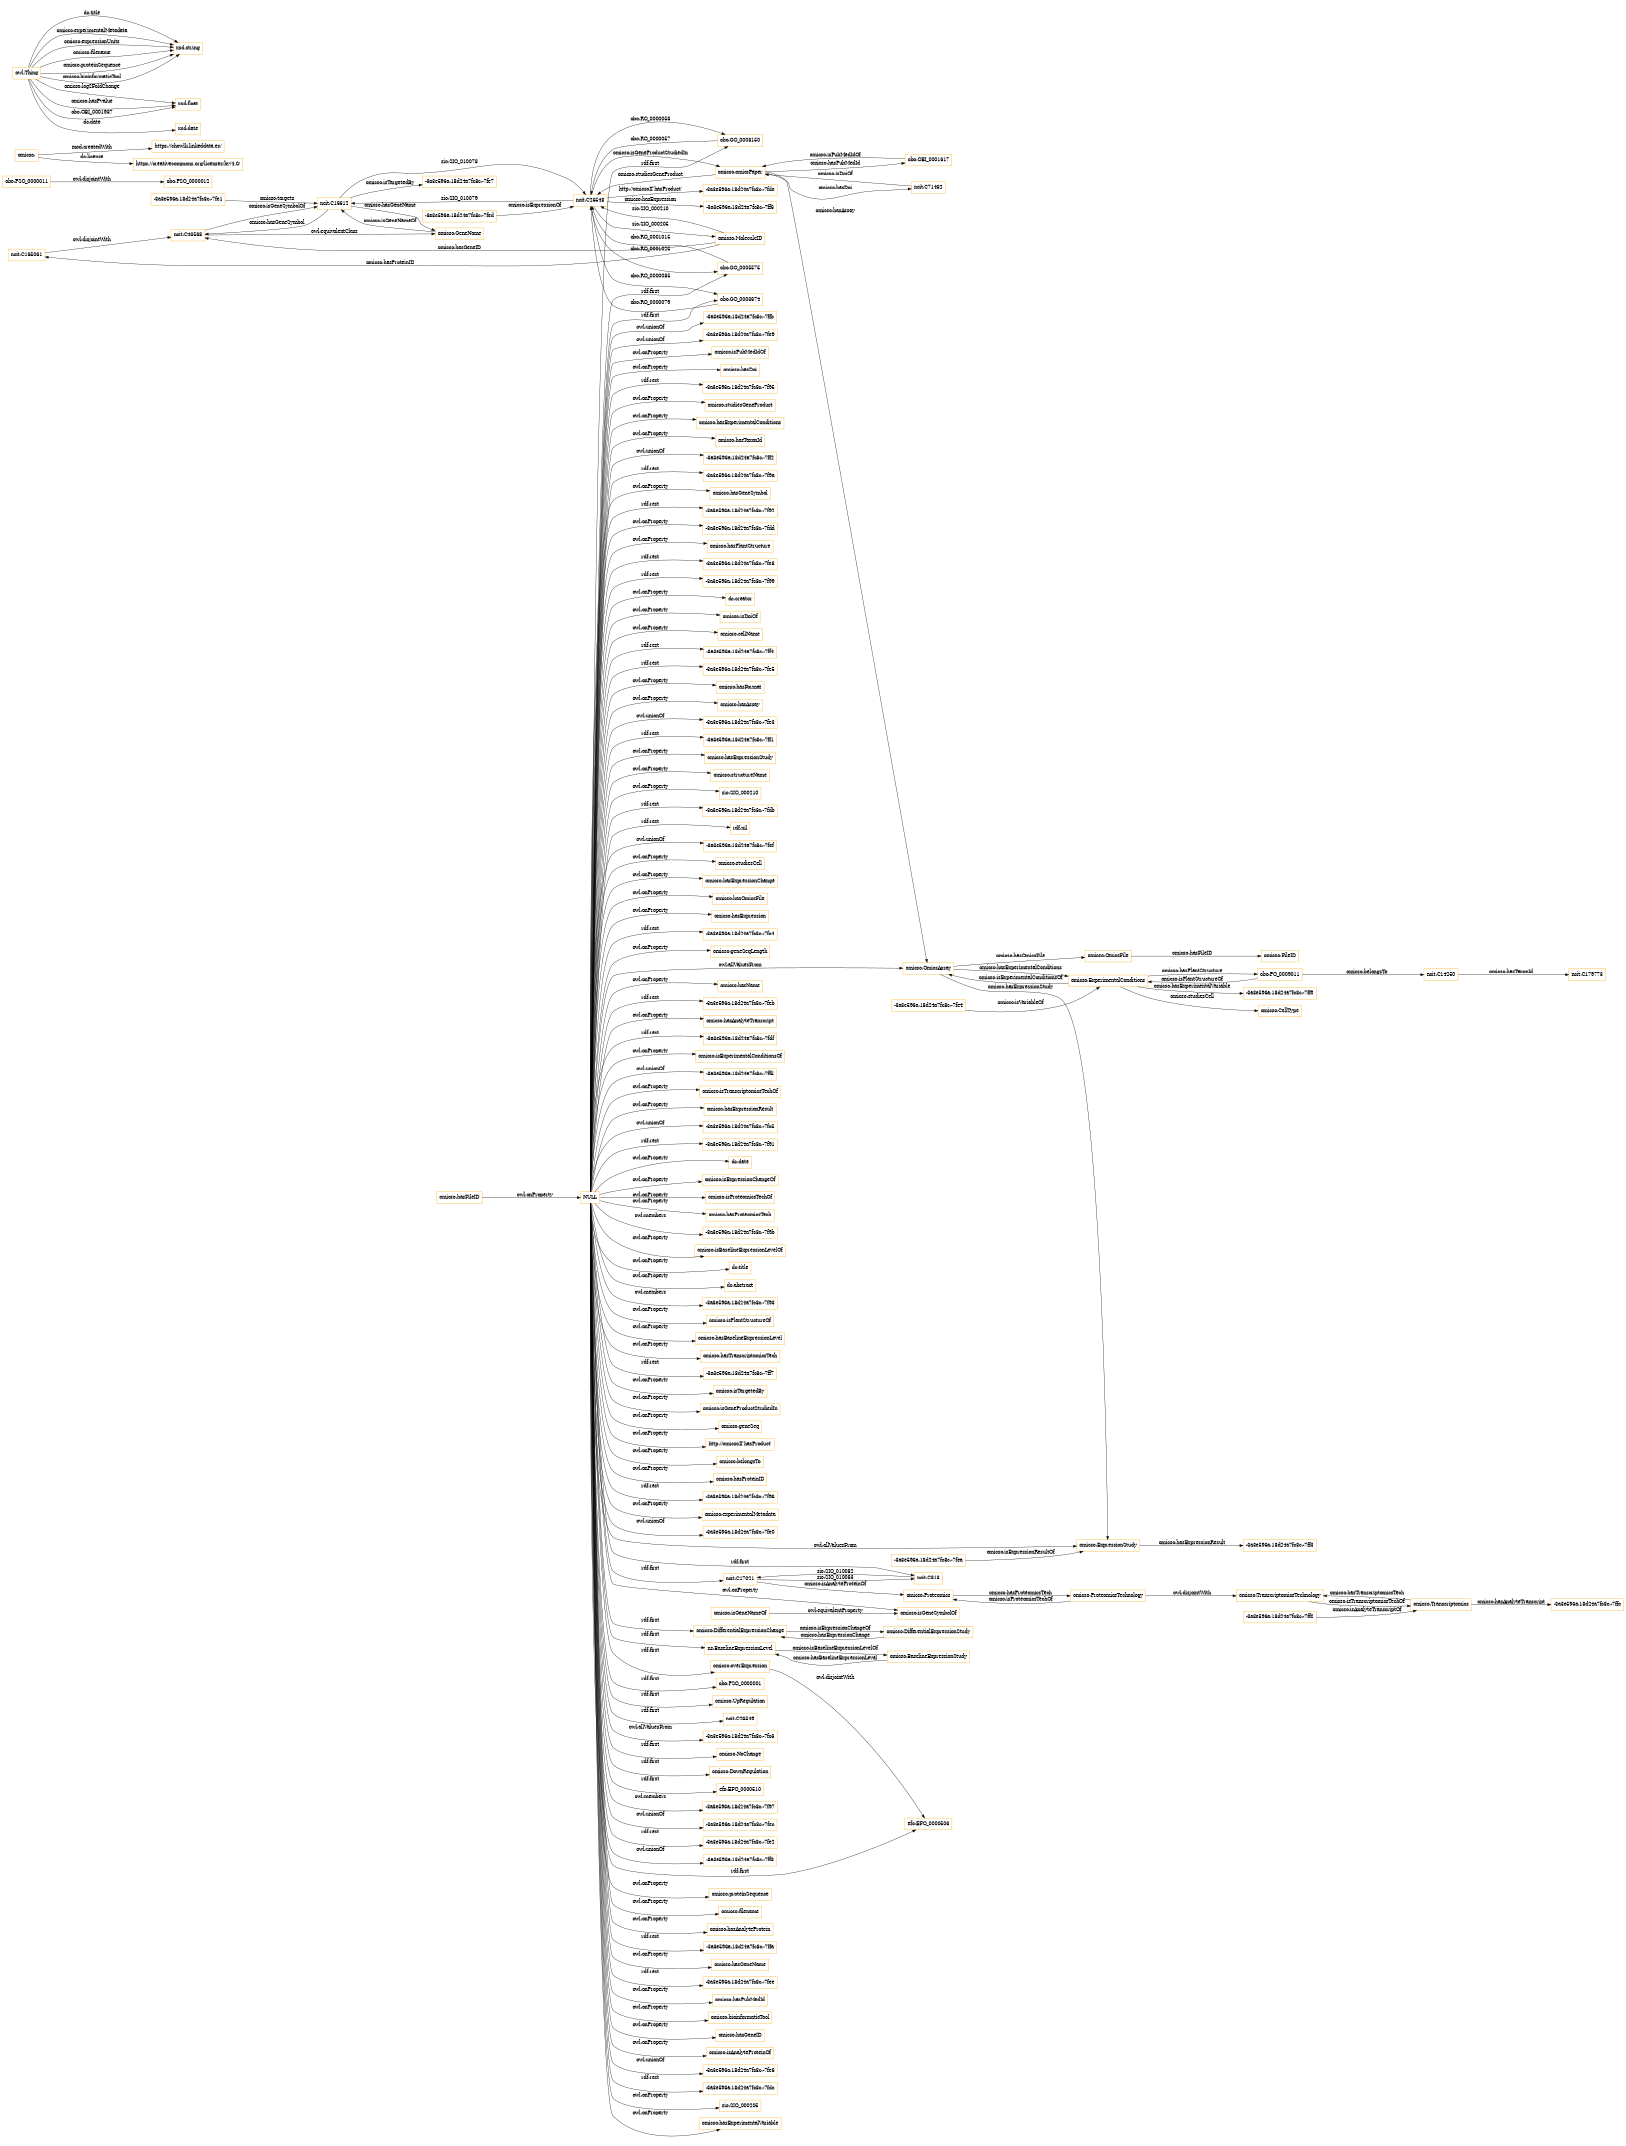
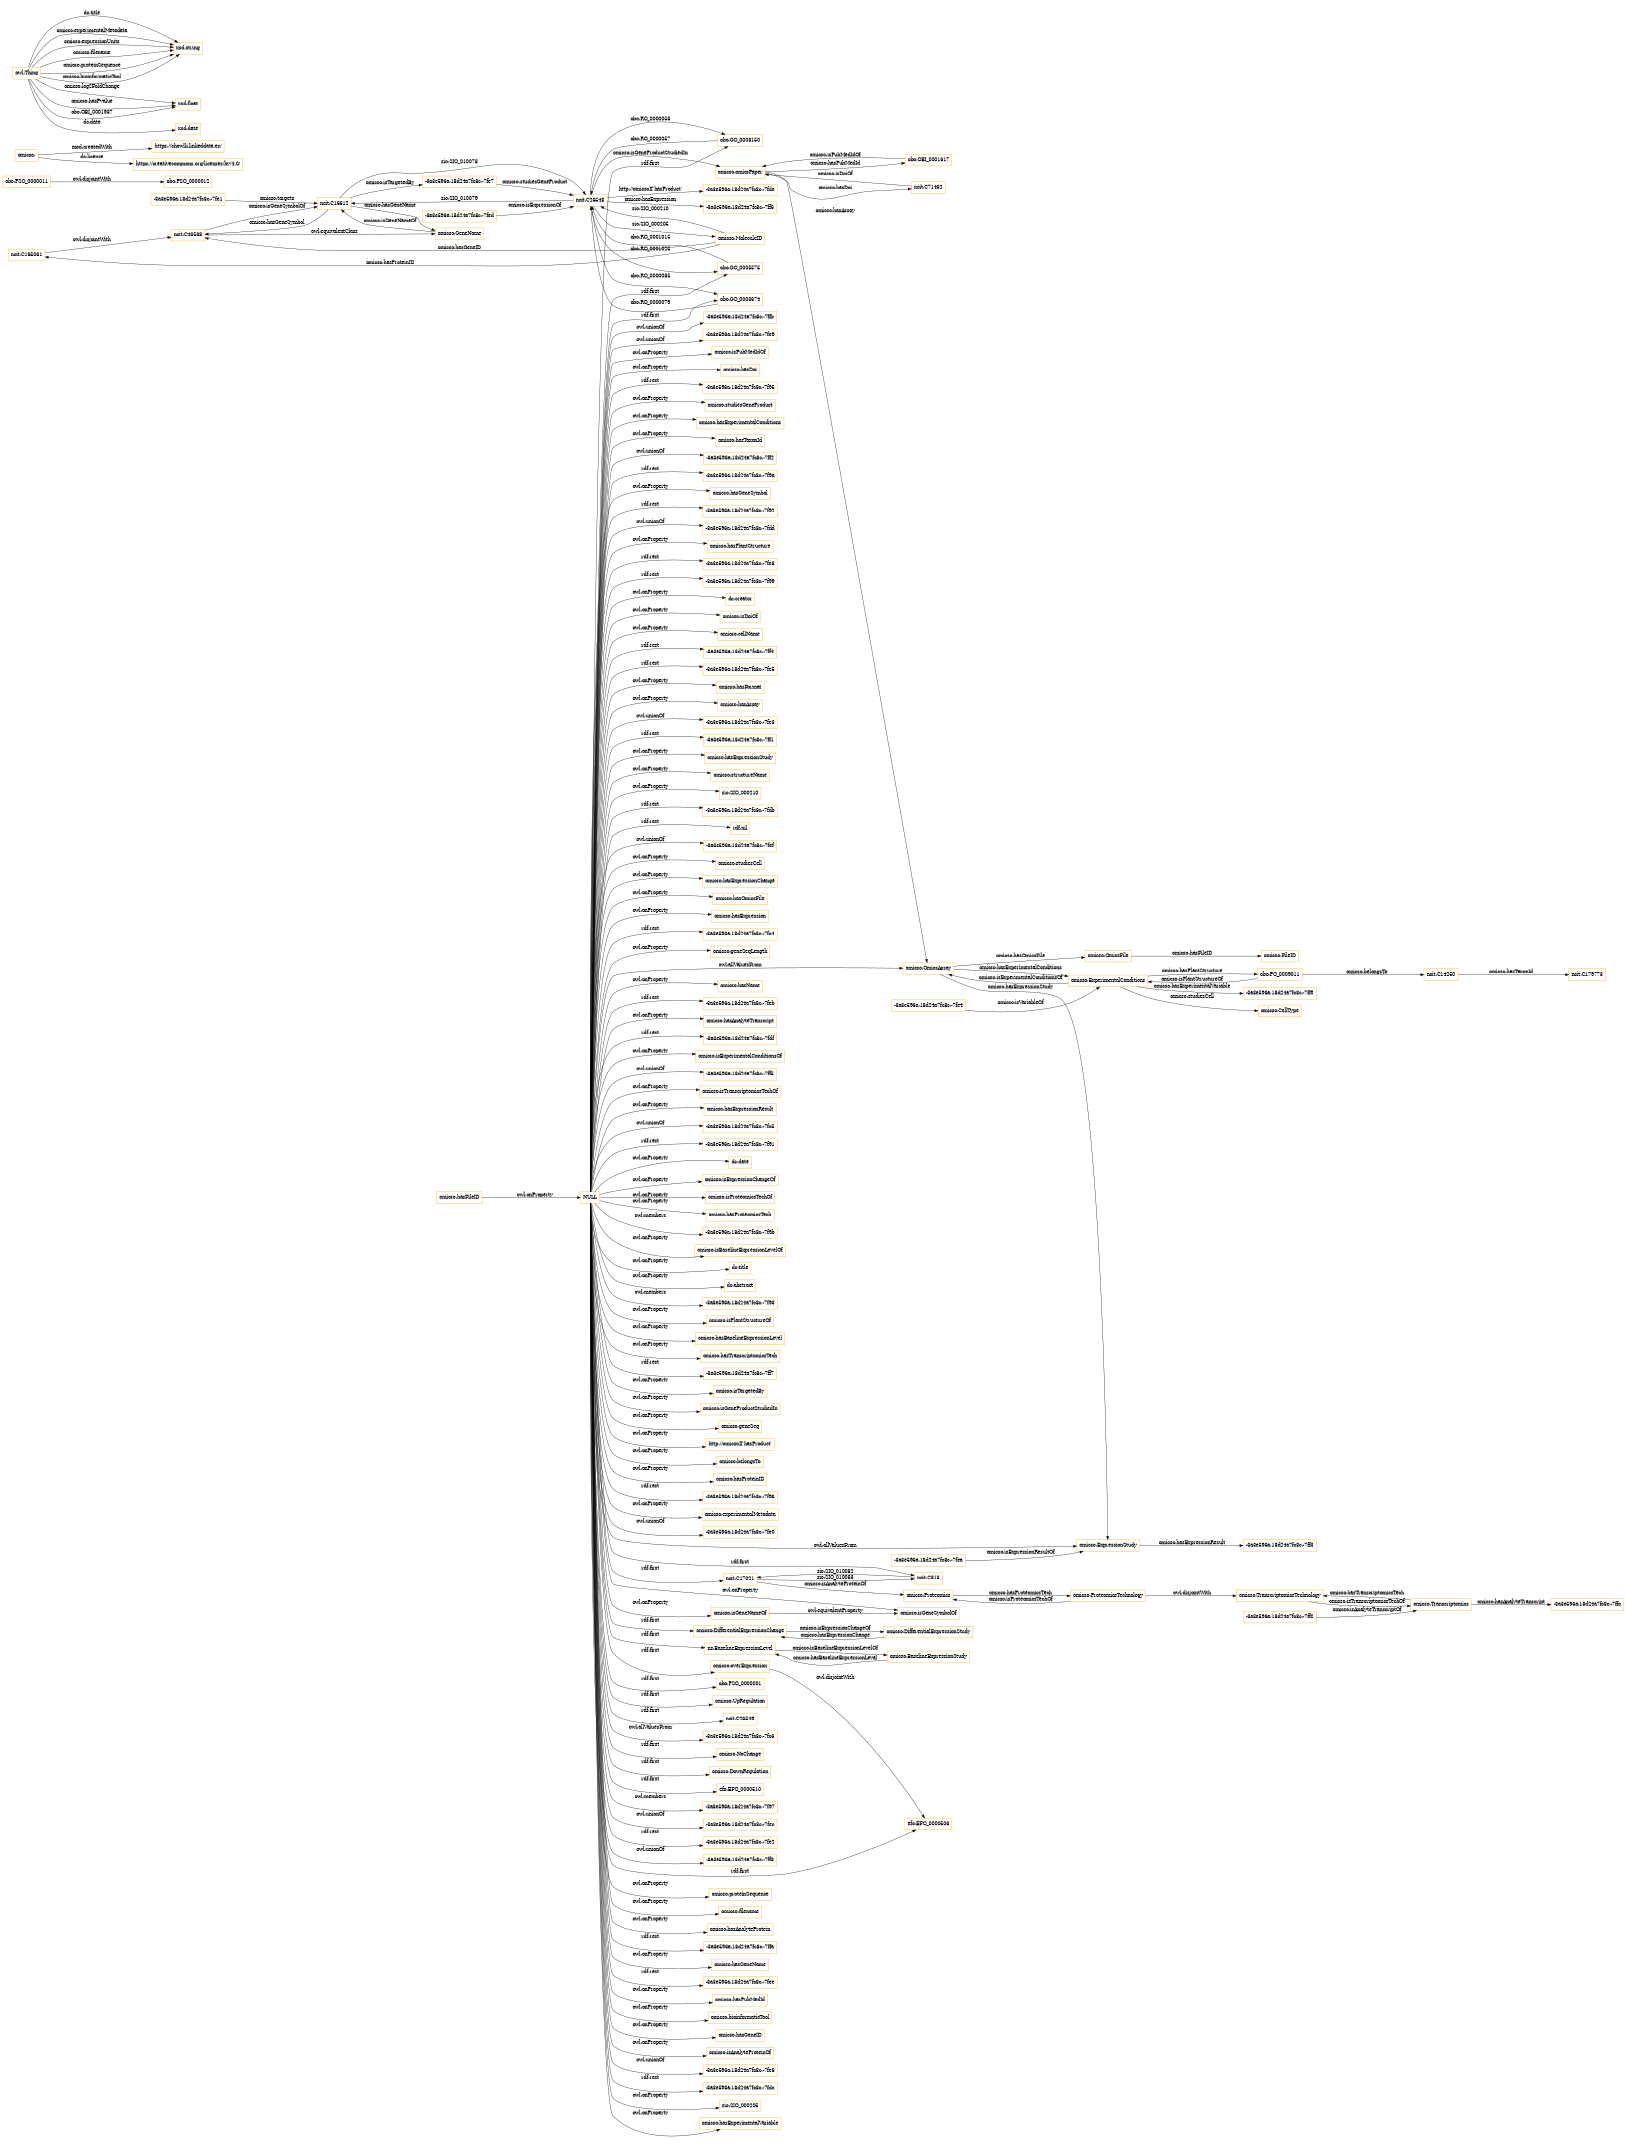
edge "omicso:omicsPaper" -> "ncit:C26548": now "-3a3e596a:18d24a7fc8c:-7fe7" -> "ncit:C26548"
edge "NULL" -> "-3a3e596a:18d24a7fc8c:-7fdd": label "owl:onProperty" -> "owl:unionOf"
edge "NULL" -> "omicso:isGeneNameOf": added, label "owl:onProperty"
